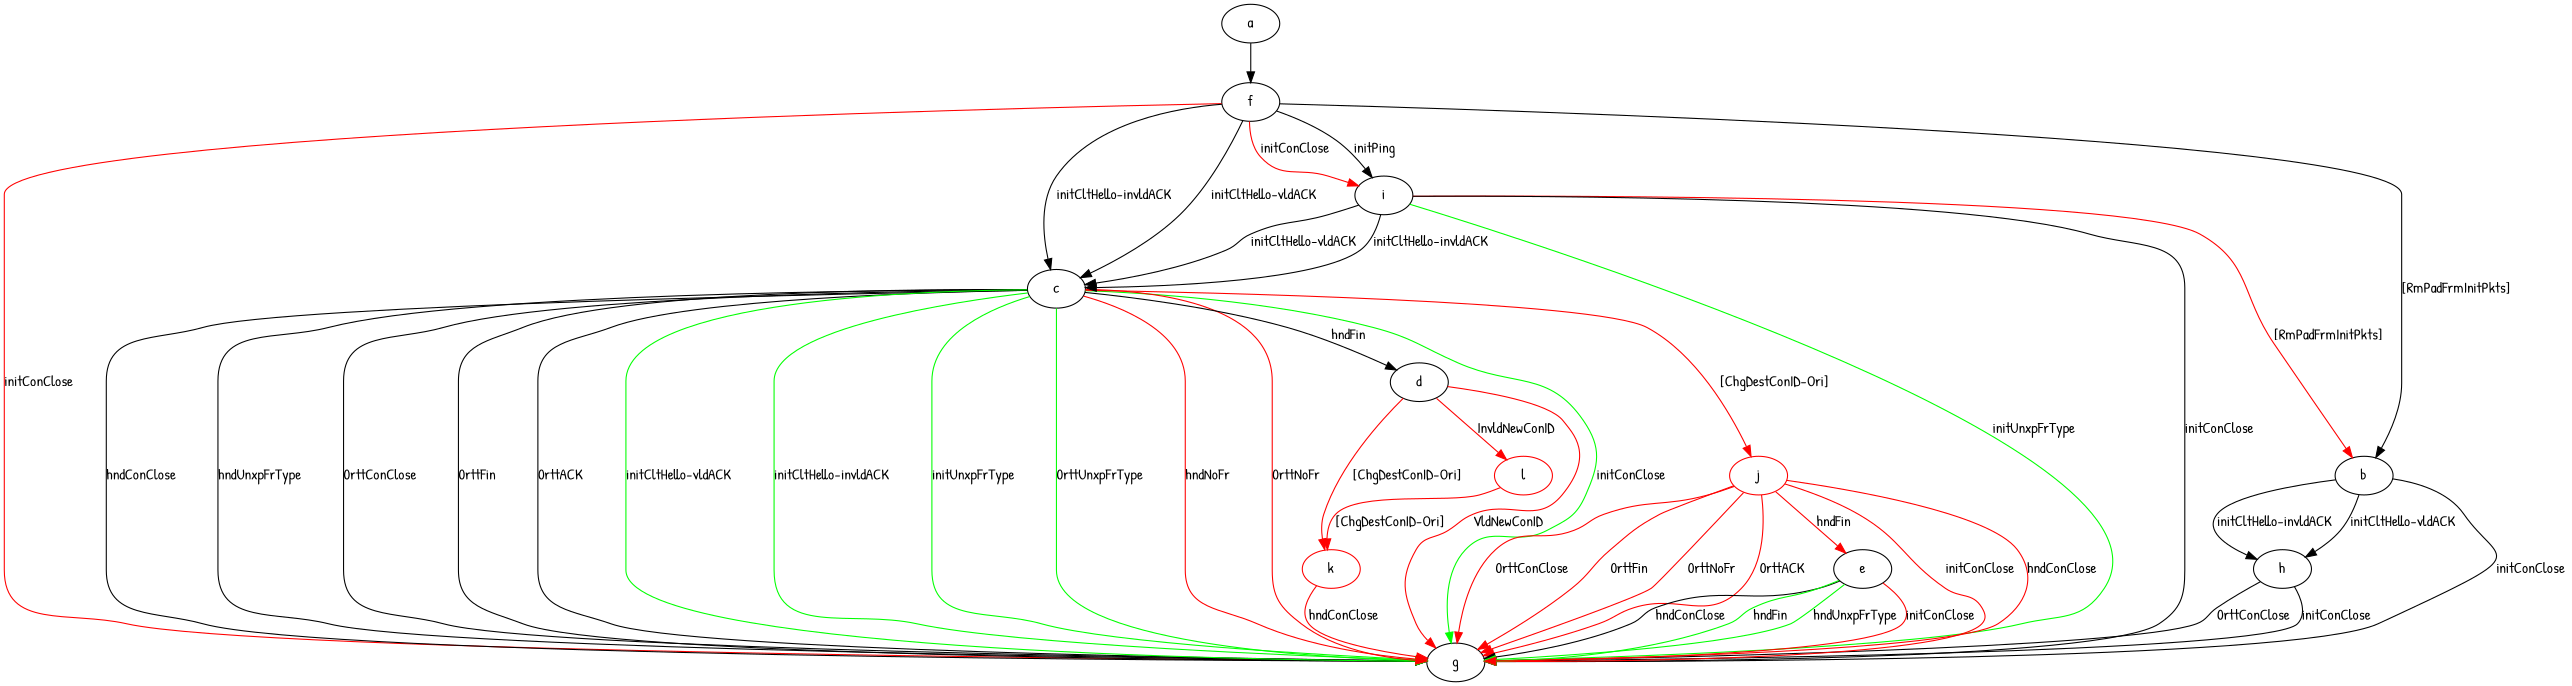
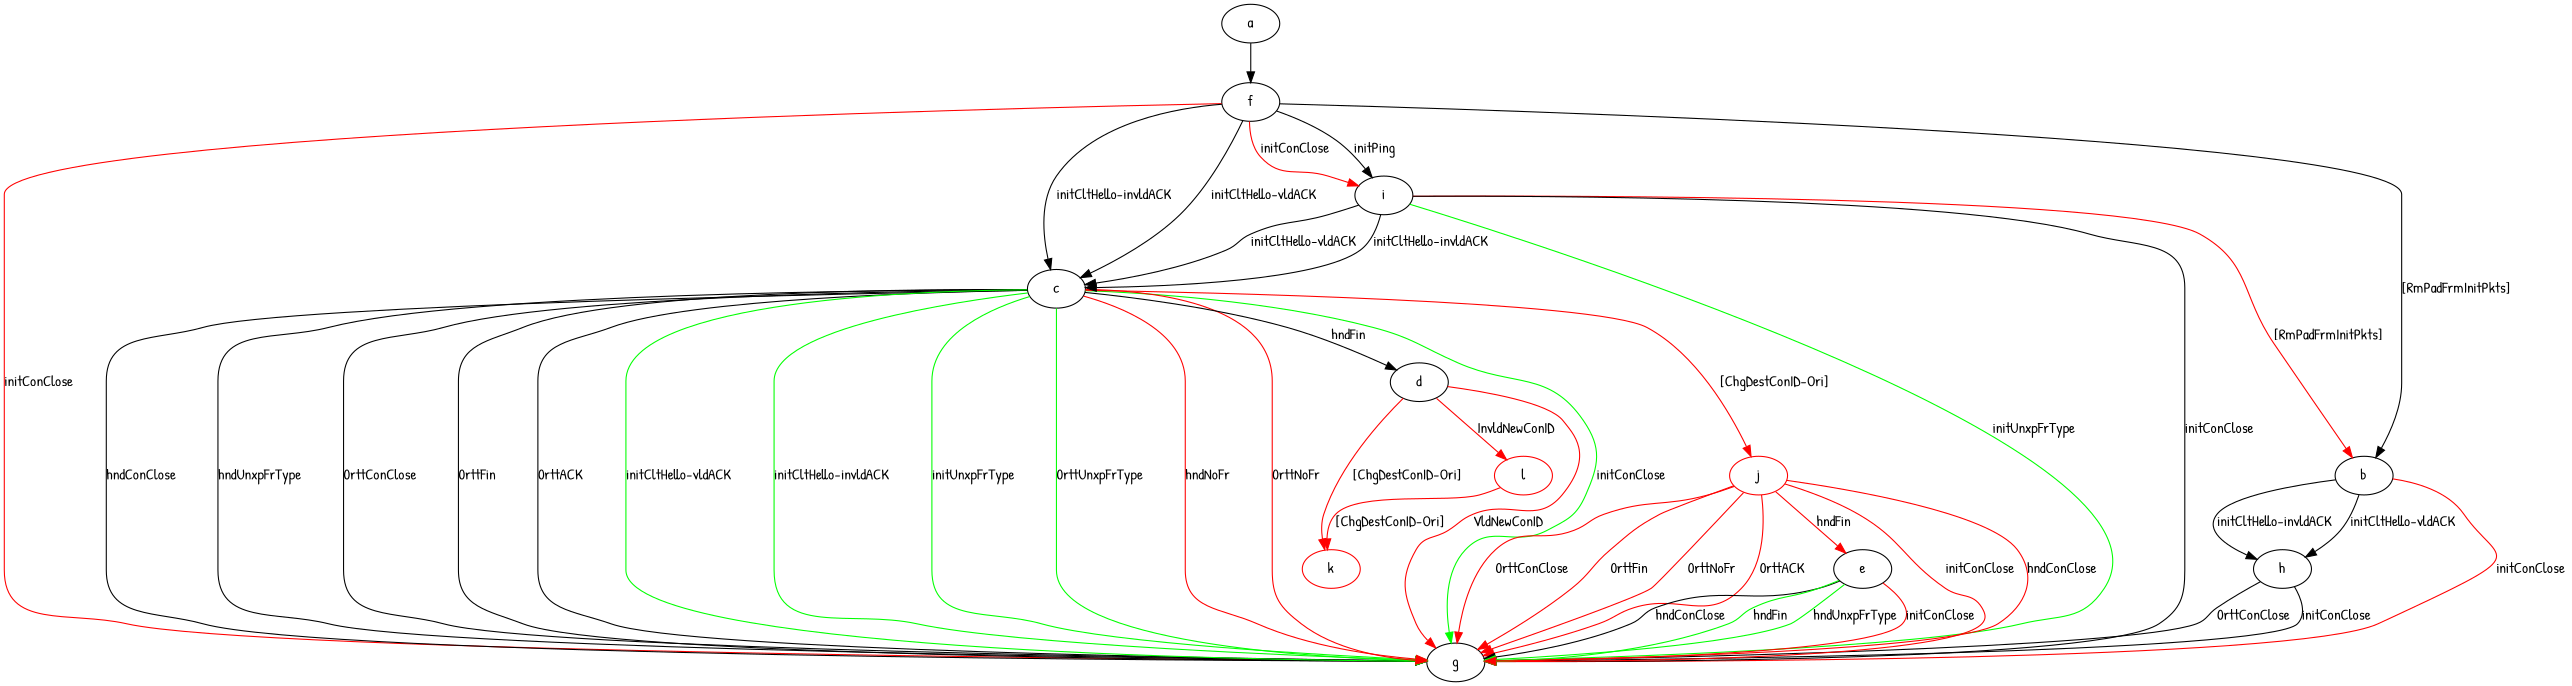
edge "k" -> "g": removed, label "hndConClose"
edge "b" -> "g": color black -> red
